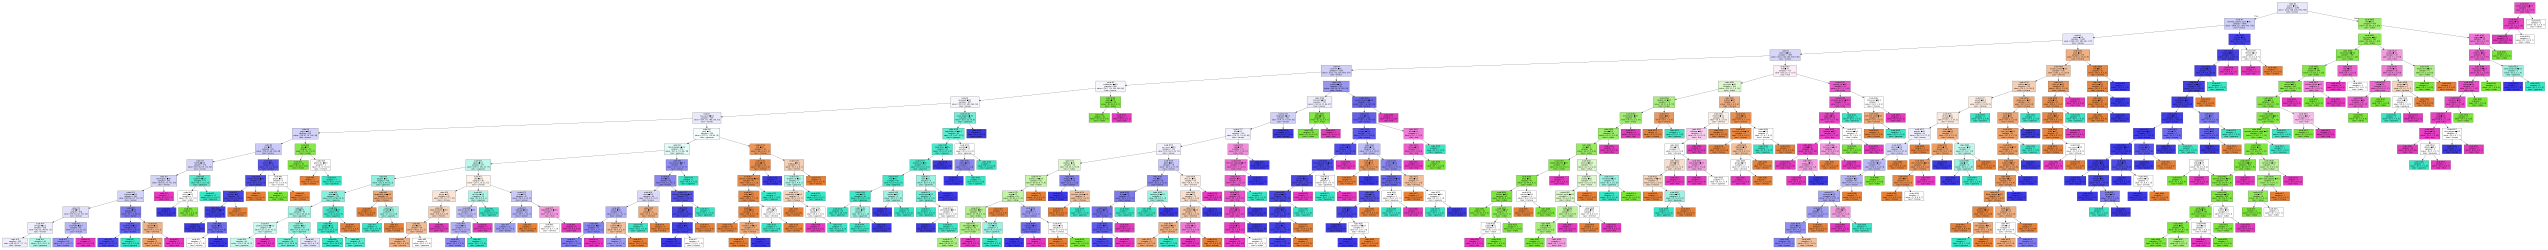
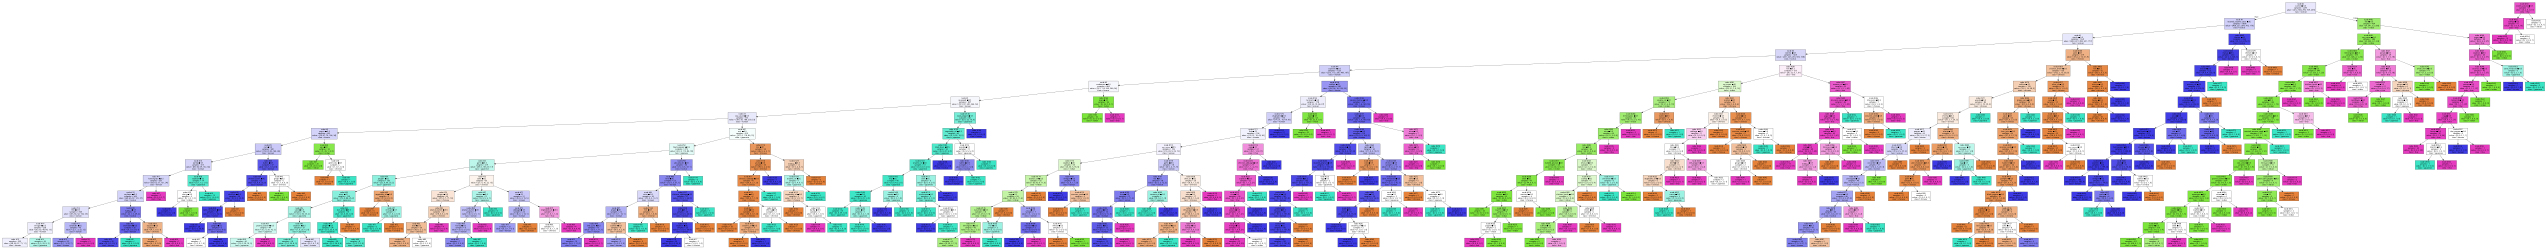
edge "node #504" -> "node #492": reversed
node "node #457": text "node = 4" -> "samples = 4"
